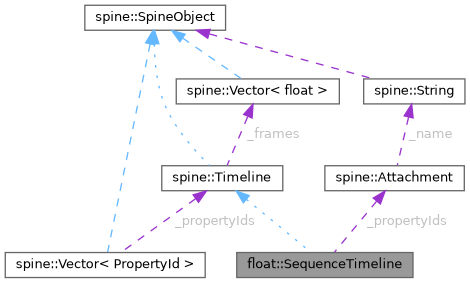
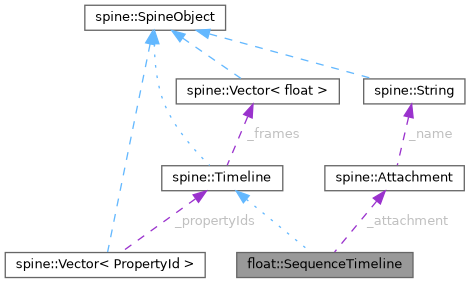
edge "spine::String" -> "spine::SpineObject": color darkorchid3 -> steelblue1
edge "float::SequenceTimeline" -> "spine::Attachment": label " _propertyIds" -> " _attachment"
